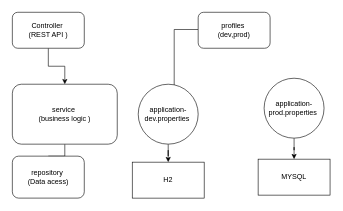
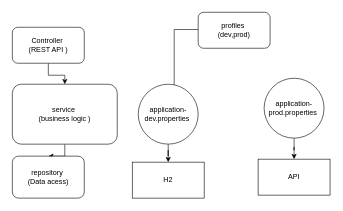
node "Controller (REST API )": moved (48, 30) -> (48, 45)
edge "service (business logic )" -- "repository (Data acess)": arrowhead none -> classic
node "MYSQL": label "MYSQL" -> "API"
